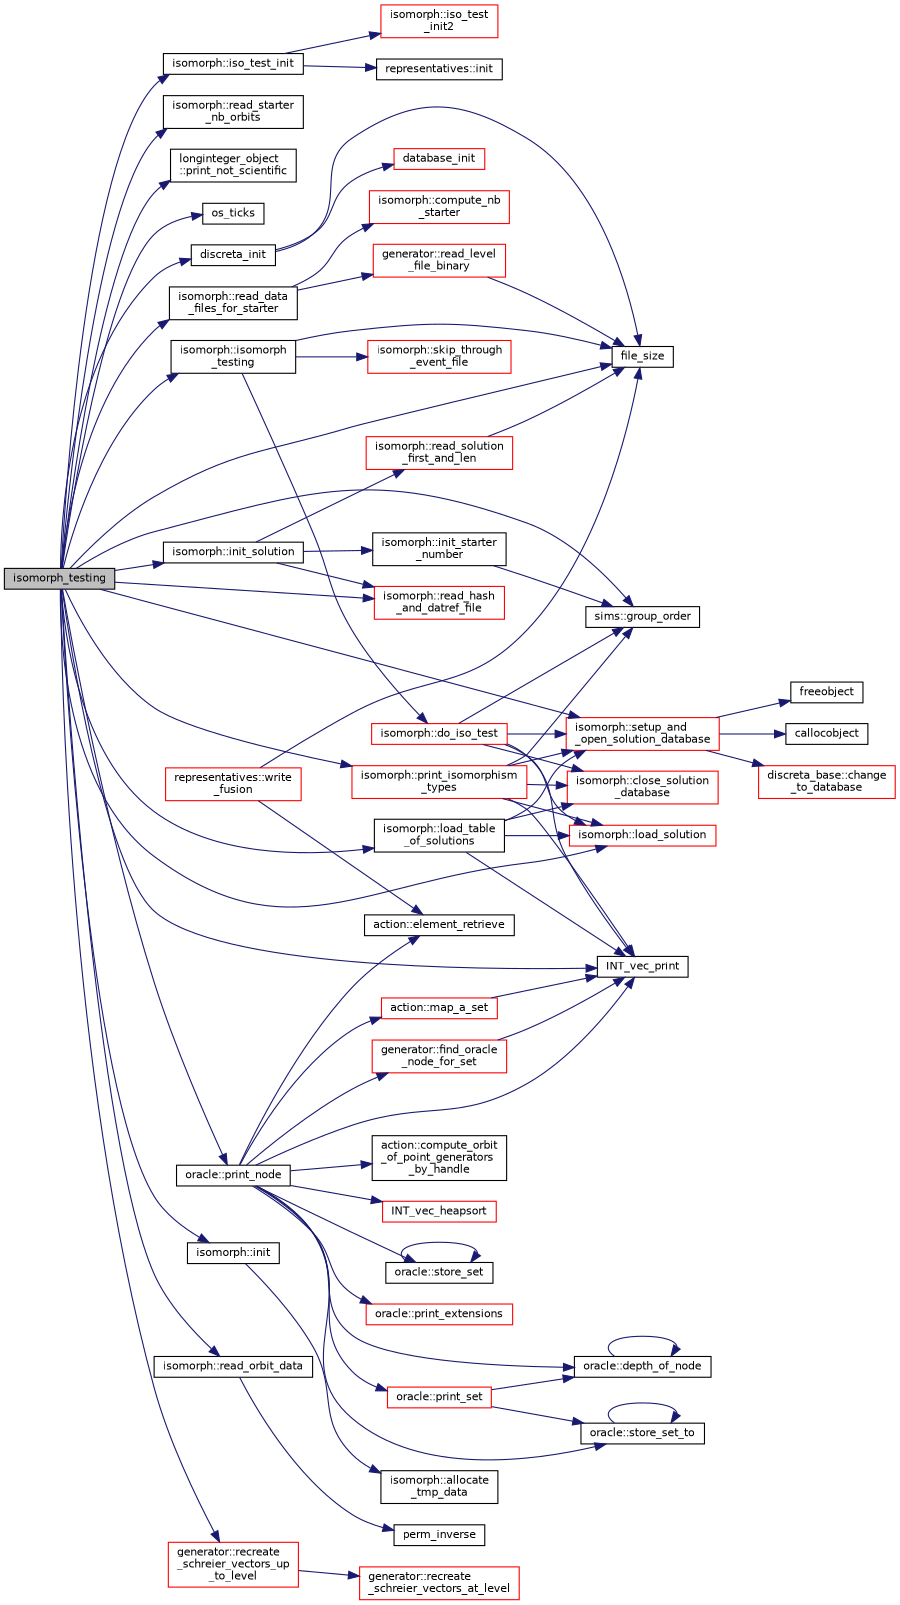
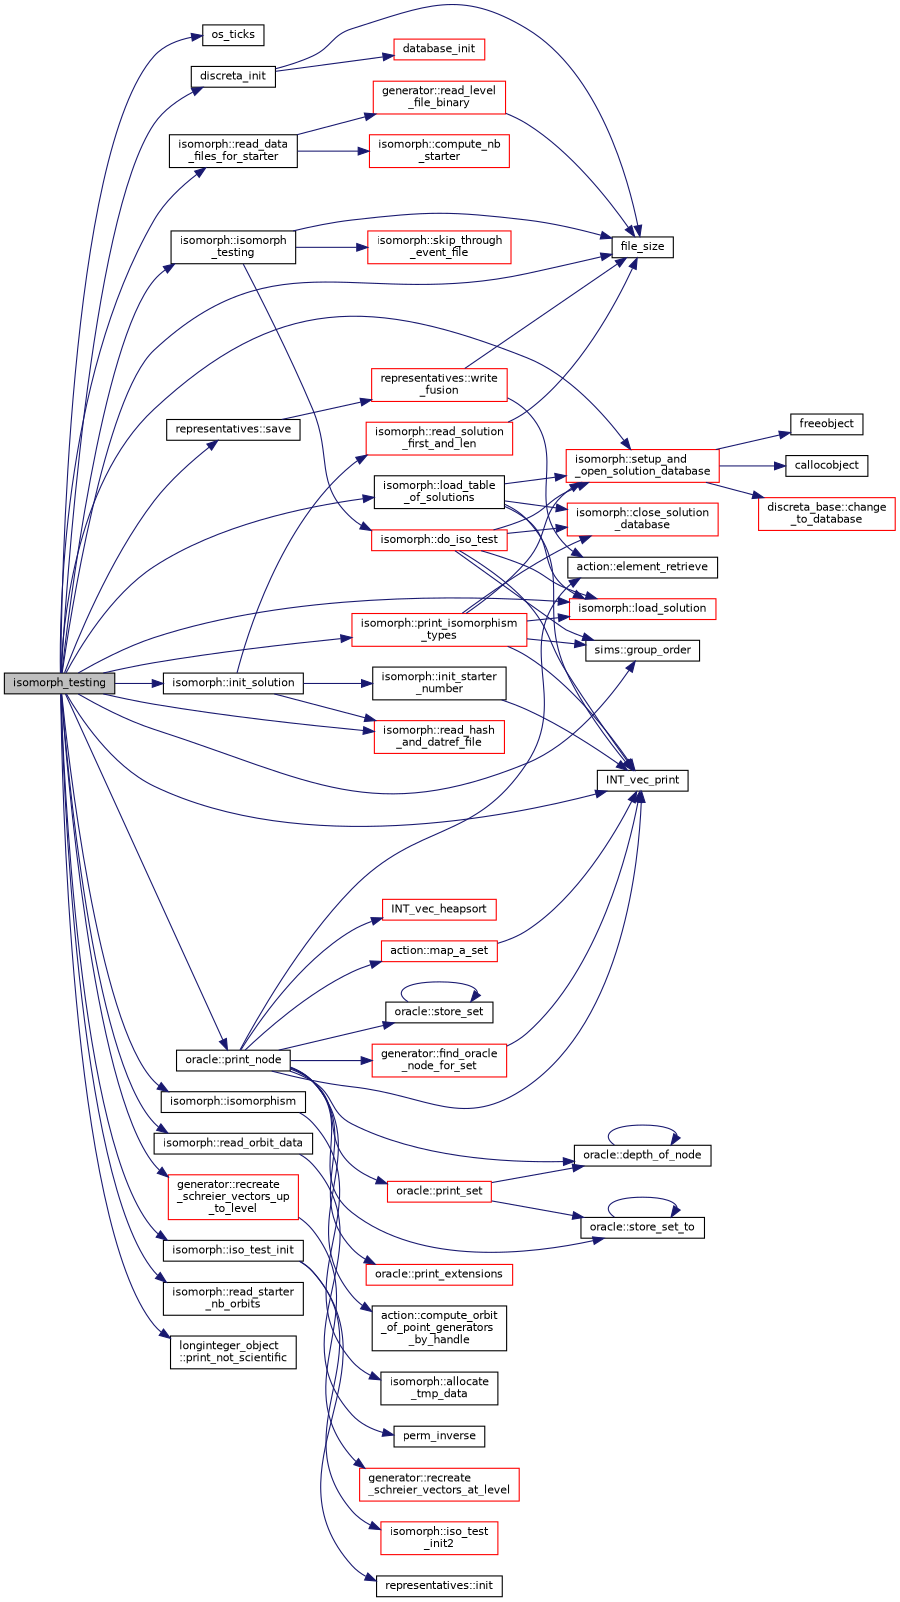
node "representatives::save": added
edge "isomorph::init_starter _number" -> "sims::group_order": now "isomorph::init_starter _number" -> "INT_vec_print"
node "isomorph::init": label "isomorph::init" -> "isomorph::isomorphism"
